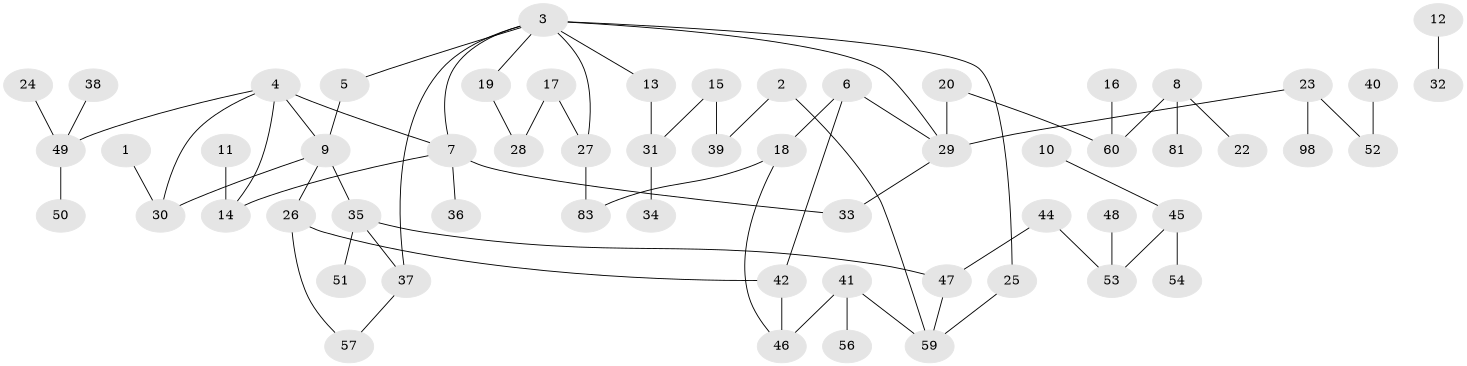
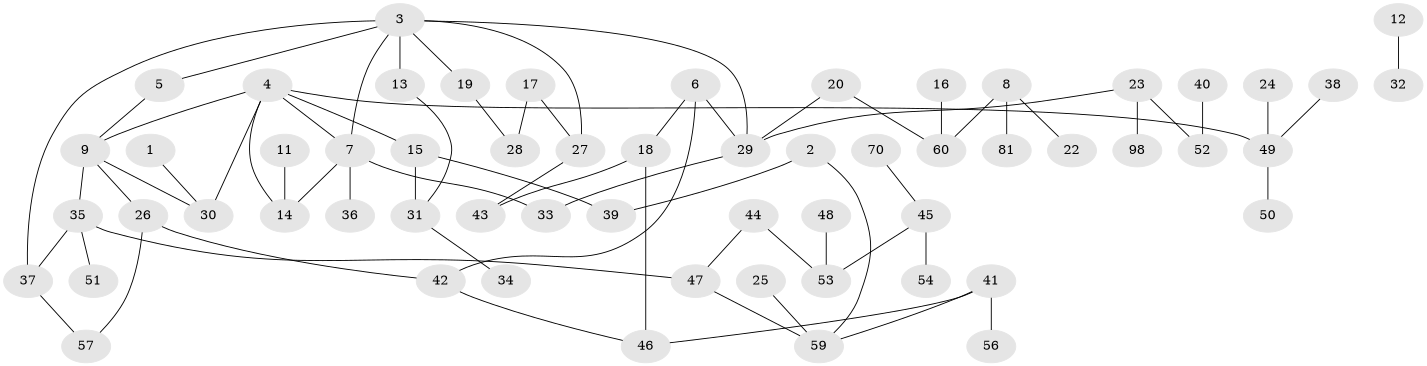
edge "3" -- "25": removed
edge "4" -- "15": added
node "10": label "10" -> "70"
node "83": label "83" -> "43"
